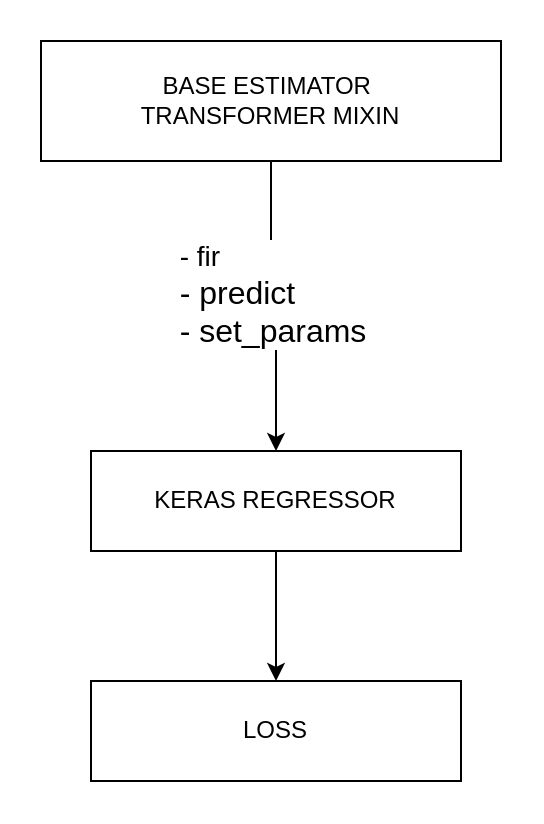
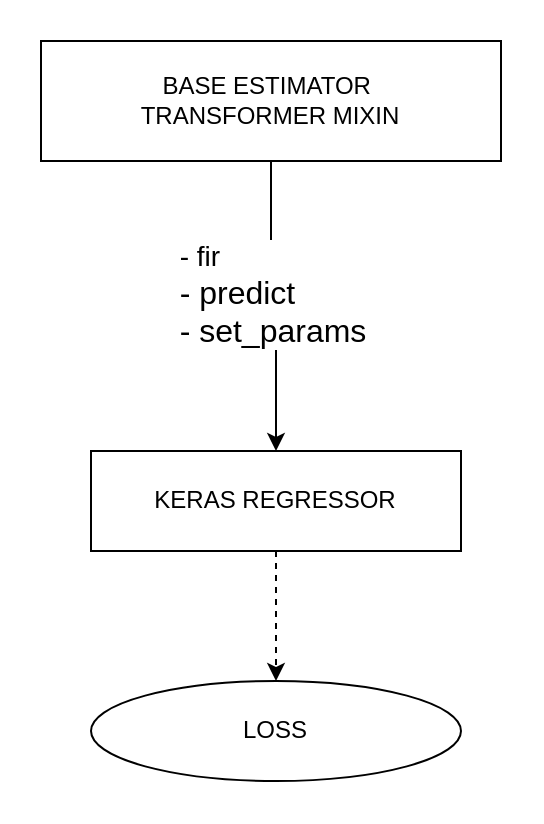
edge "KERAS REGRESSOR" -> "LOSS": style solid -> dashed
node "LOSS": shape rectangle -> ellipse
